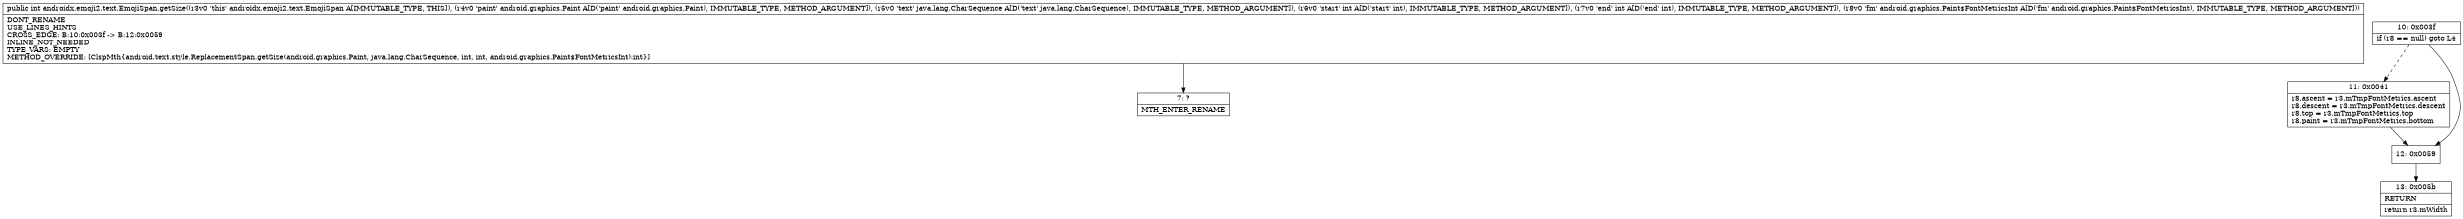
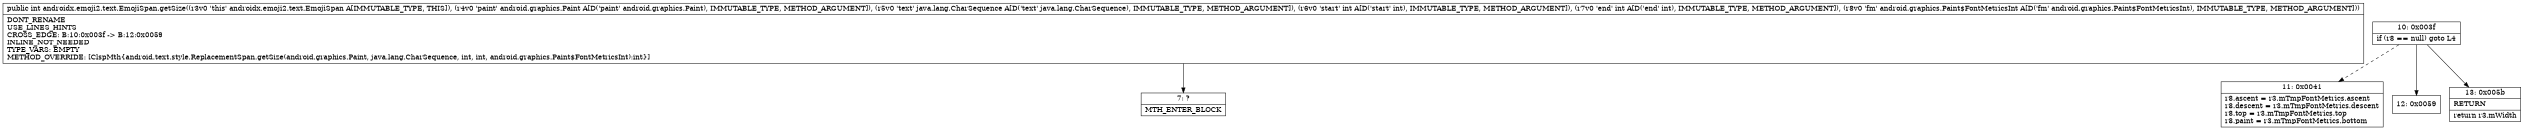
node "7: ?": text "MTH_ENTER_RENAME" -> "MTH_ENTER_BLOCK"
edge "11: 0x0041" -> "12: 0x0059": removed
edge "12: 0x0059" -> "13: 0x005b": now "10: 0x003f" -> "13: 0x005b"
